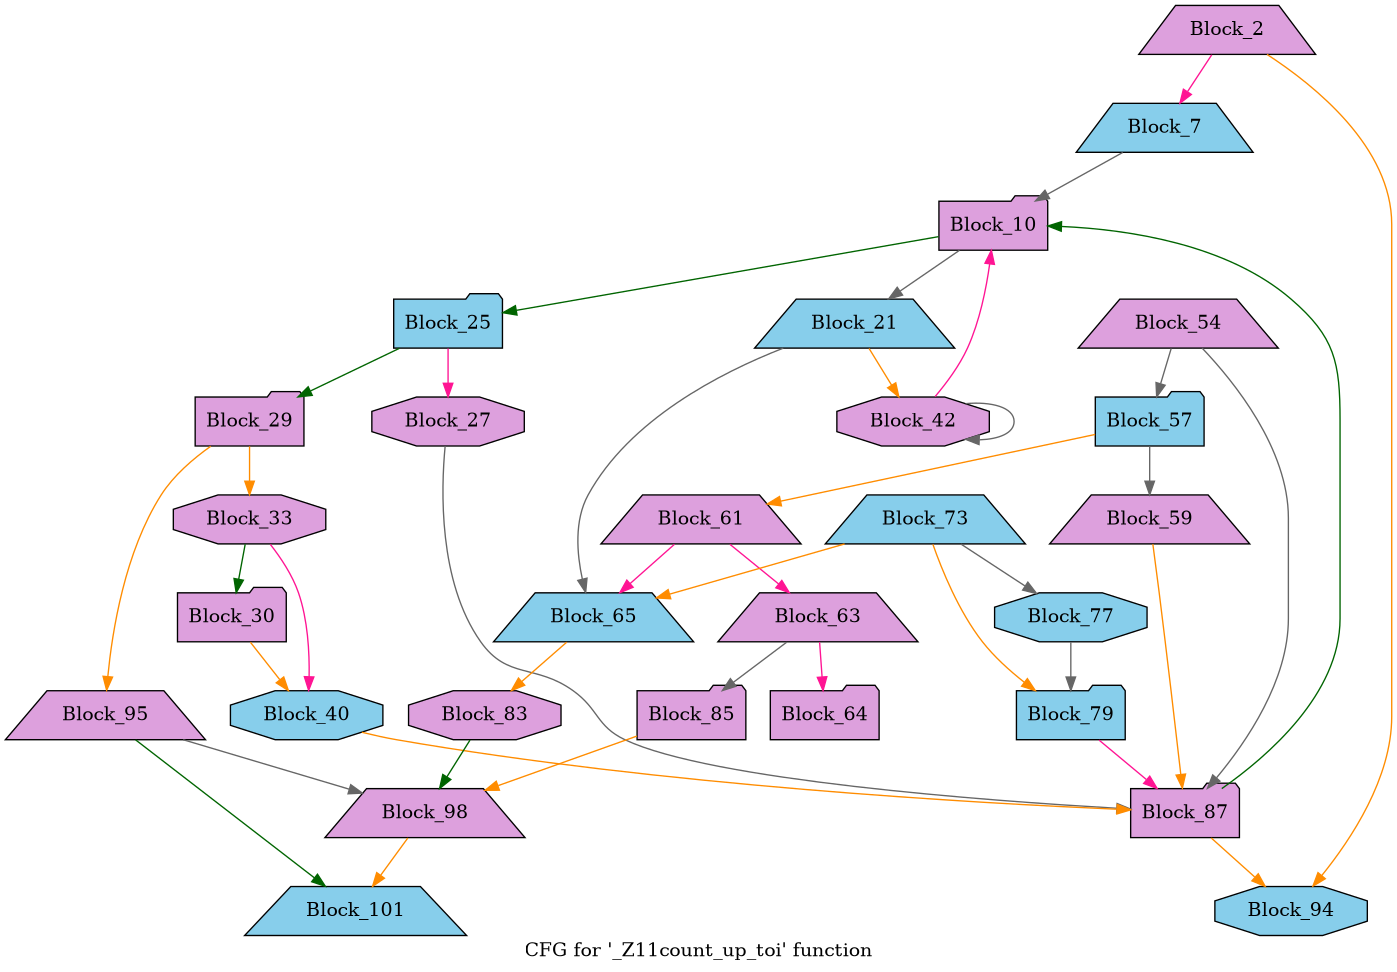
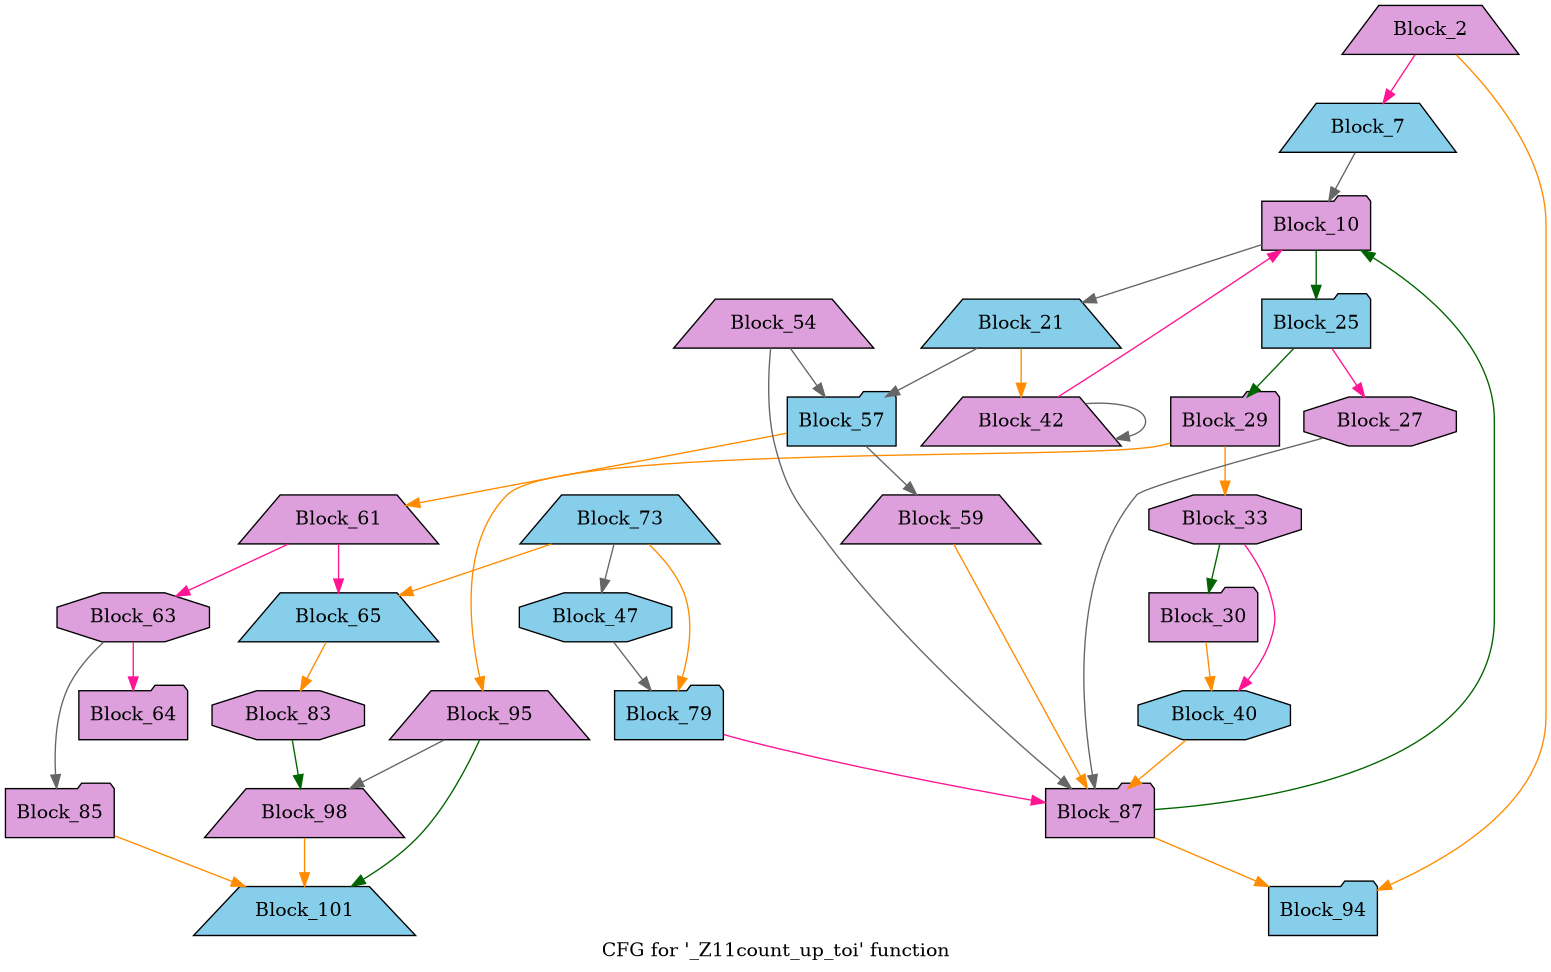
node "Block_42": shape octagon -> trapezium
edge "Block_21" -> "Block_65": now "Block_21" -> "Block_57"
node "Block_63": shape trapezium -> octagon
node "Block_77": label "Block_77" -> "Block_47"
edge "Block_85" -> "Block_98": now "Block_85" -> "Block_101"
node "Block_94": shape octagon -> folder
